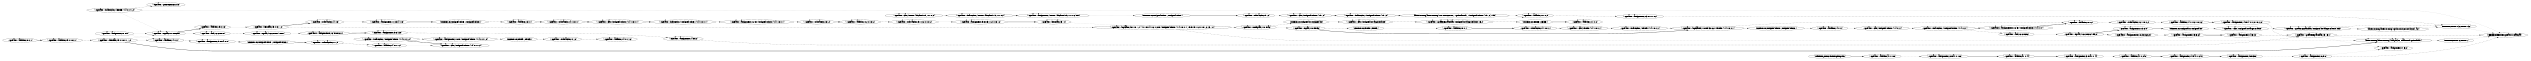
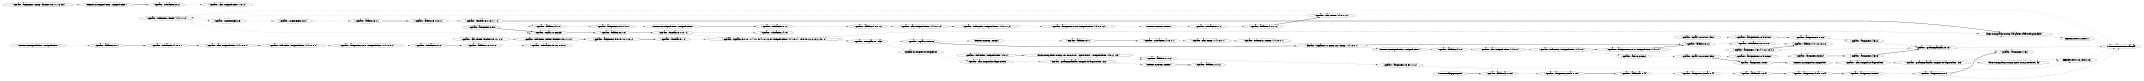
edge "(<operator>.indirection,*(_BYTE *)bin2hex(v15, v11 + 2))" -> "(<operator>.assignment,*(_BYTE *)bin2hex(v15, v11 + 2) = 0)": now "(<operator>.indirection,*(_BYTE *)bin2hex(v15, v11 + 2))" -> "(<operator>.assignment,v5 = v5 - v12 + v8 - 2)"
node "(<operator>.cast,(_BYTE *)(v4 + v7 - 2))": added
edge "(<operator>.cast,(unsigned __int8 *)(v9 - 2))" -> "(<operator>.indirection,*(unsigned __int8 *)(v9 - 2))": removed
node "(<operator>.preIncrement,++v7)": added
node "(<operator>.assignment,v11 = v4 - v8)": removed
edge "(<operator>.addition,v4 + v12 - v8 + 2)" -> "(<operator>.assignment,v4 = v4 + v12 - v8 + 2)": reversed
edge "(<operator>.logicalAnd,v10 == 52 && *(_BYTE *)(v4 - v8 + 1))" -> "(<operator>.addition,v8 + 2)": style dashed -> bold
edge "(<operator>.lessThan,v5 + v8 < 2)" -> "(<operator>.subtraction,v4 - v8)": style bold -> dashed
edge "(<operator>.addition,v5 + v8)" -> "(<operator>.lessThan,v5 + v8 < 2)": style dotted -> bold
edge "(<operator>.assignment,v8 = 0)" -> "(<operator>.equals,v10 == 255)": style dotted -> bold
node "(<operator>.and,v6 & 0x101)": removed
edge "(<operator>.assignment,v4 = v3)" -> "(<operator>.greaterEqualsThan,v5 >= 1)": style dashed -> bold
node "(METHOD_RETURN,operators __fastcall)": label "(METHOD_RETURN,operators __fastcall)" -> "(METHOD_RETURN,int __fastcall)"
edge "(<operator>.indirection,*(unsigned __int8 *)(v4 + v7 - 2))" -> "(<operator>.cast,(unsigned __int8 *)(v4 + v7 - 2))": reversed
edge "(<operator>.assignment,v6 = 0)" -> "(<operator>.assignment,v7 = 2)": style dotted -> bold
node "(METHOD,preIncrement_get_option)": label "(METHOD,preIncrement_get_option)" -> "(METHOD,udhcp_get_option)"
edge "(<operator>.addition,a1 + 44)" -> "(<operator>.assignment,v3 = a1 + 44)": style bold -> dotted
